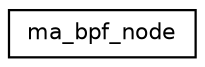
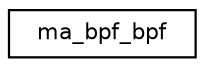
node "ma_bpf_node": label "ma_bpf_node" -> "ma_bpf_bpf"
